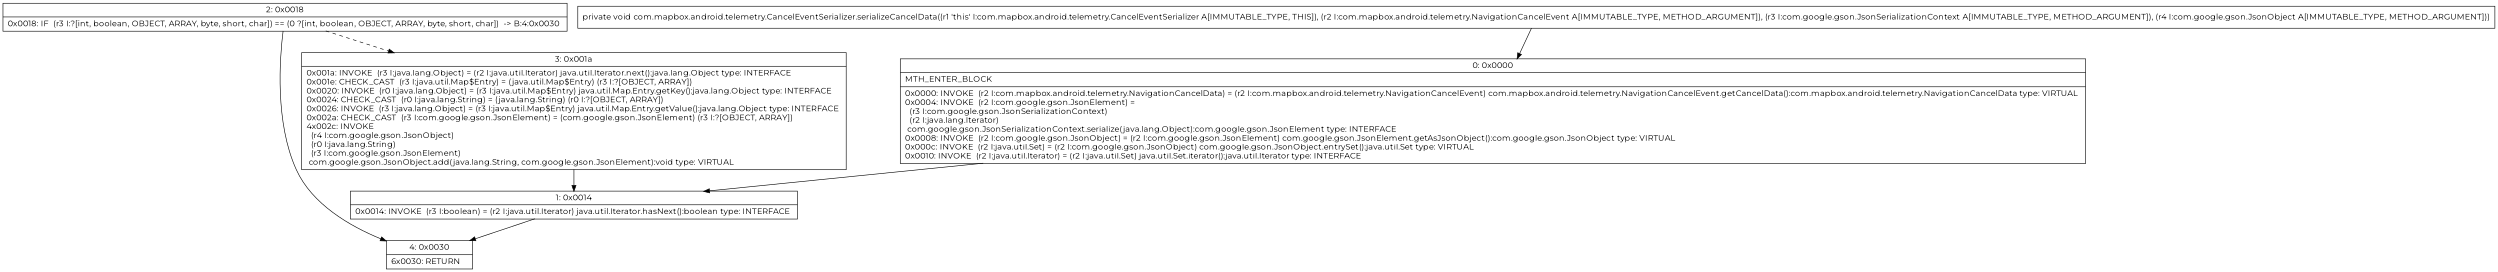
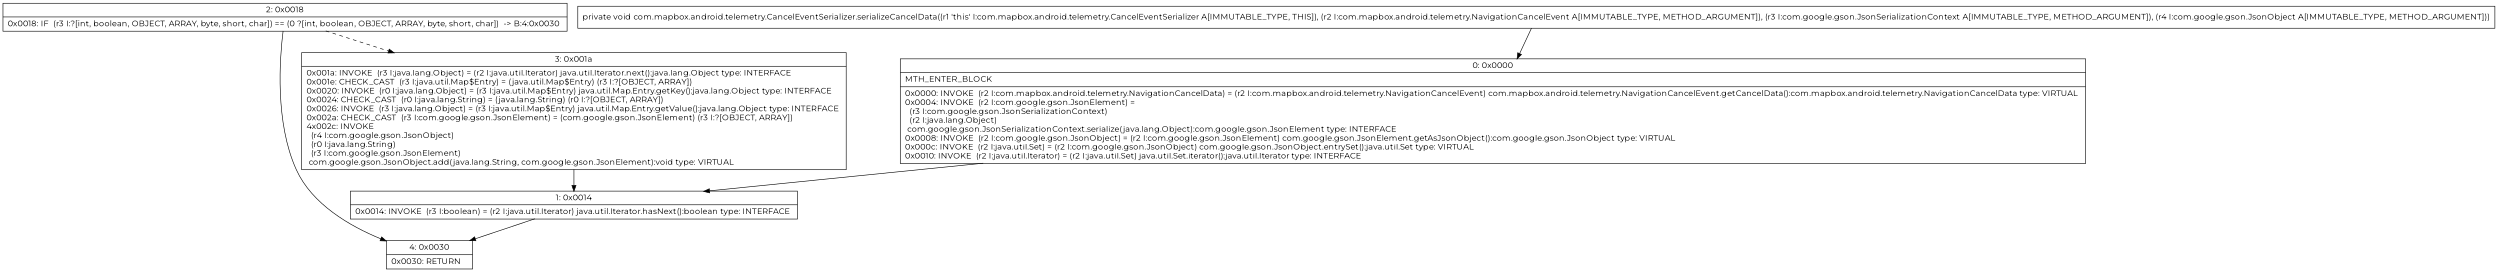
node "0: 0x0000": text "(r2 I:java.lang.Iterator)" -> "(r2 I:java.lang.Object)"
node "4: 0x0030": text "6x0030: RETURN" -> "0x0030: RETURN"
